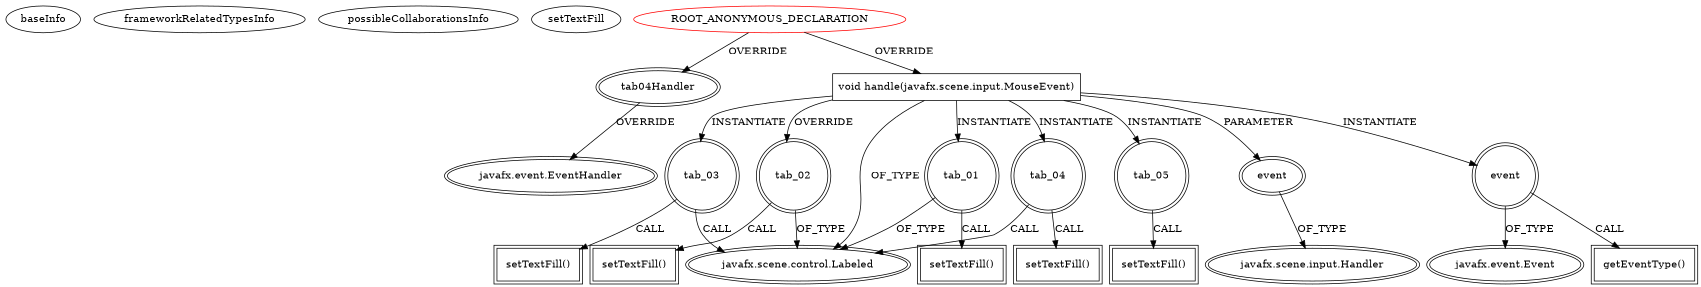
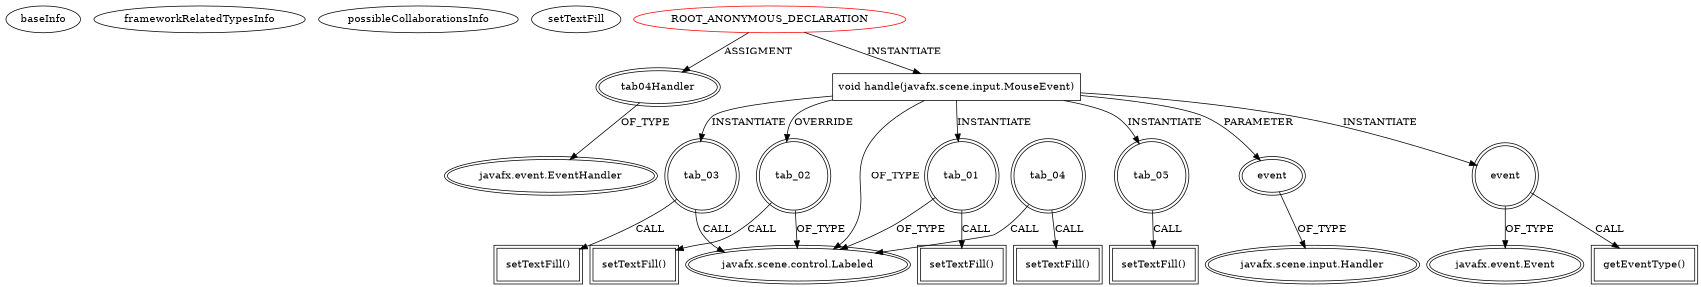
edge "ROOT_ANONYMOUS_DECLARATION" -> "tab04Handler": label "OVERRIDE" -> "ASSIGMENT"
edge "ROOT_ANONYMOUS_DECLARATION" -> "void handle(javafx.scene.input.MouseEvent)": label "OVERRIDE" -> "INSTANTIATE"
edge "void handle(javafx.scene.input.MouseEvent)" -> "tab_04": removed, label "INSTANTIATE"
edge "tab04Handler" -> "javafx.event.EventHandler": label "OVERRIDE" -> "OF_TYPE"
